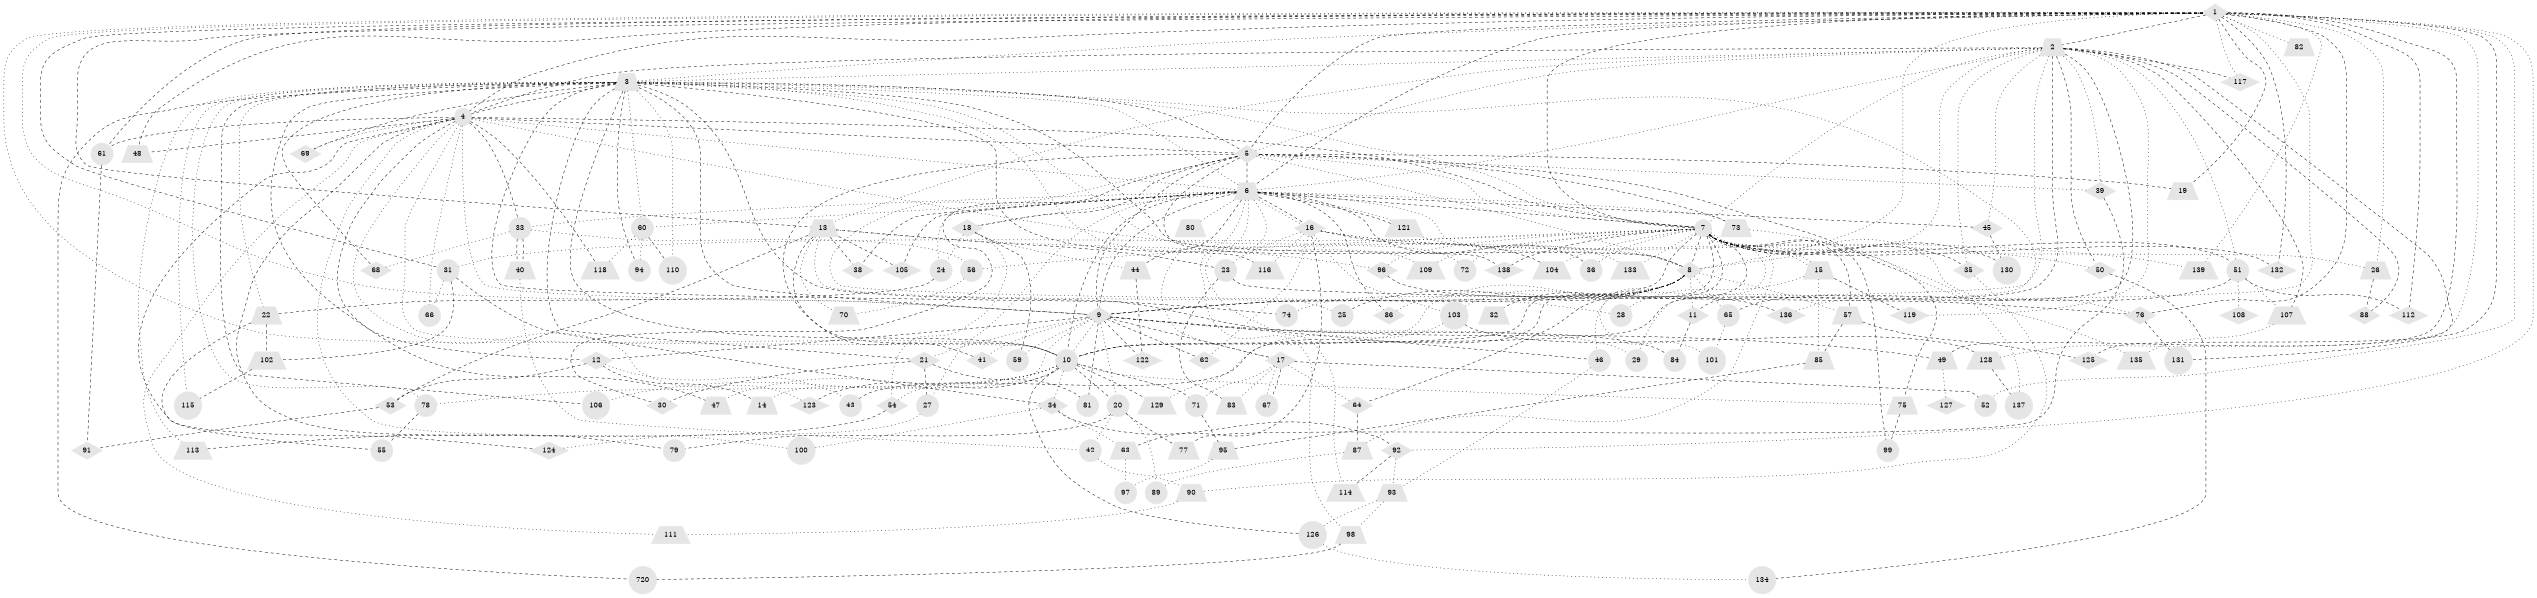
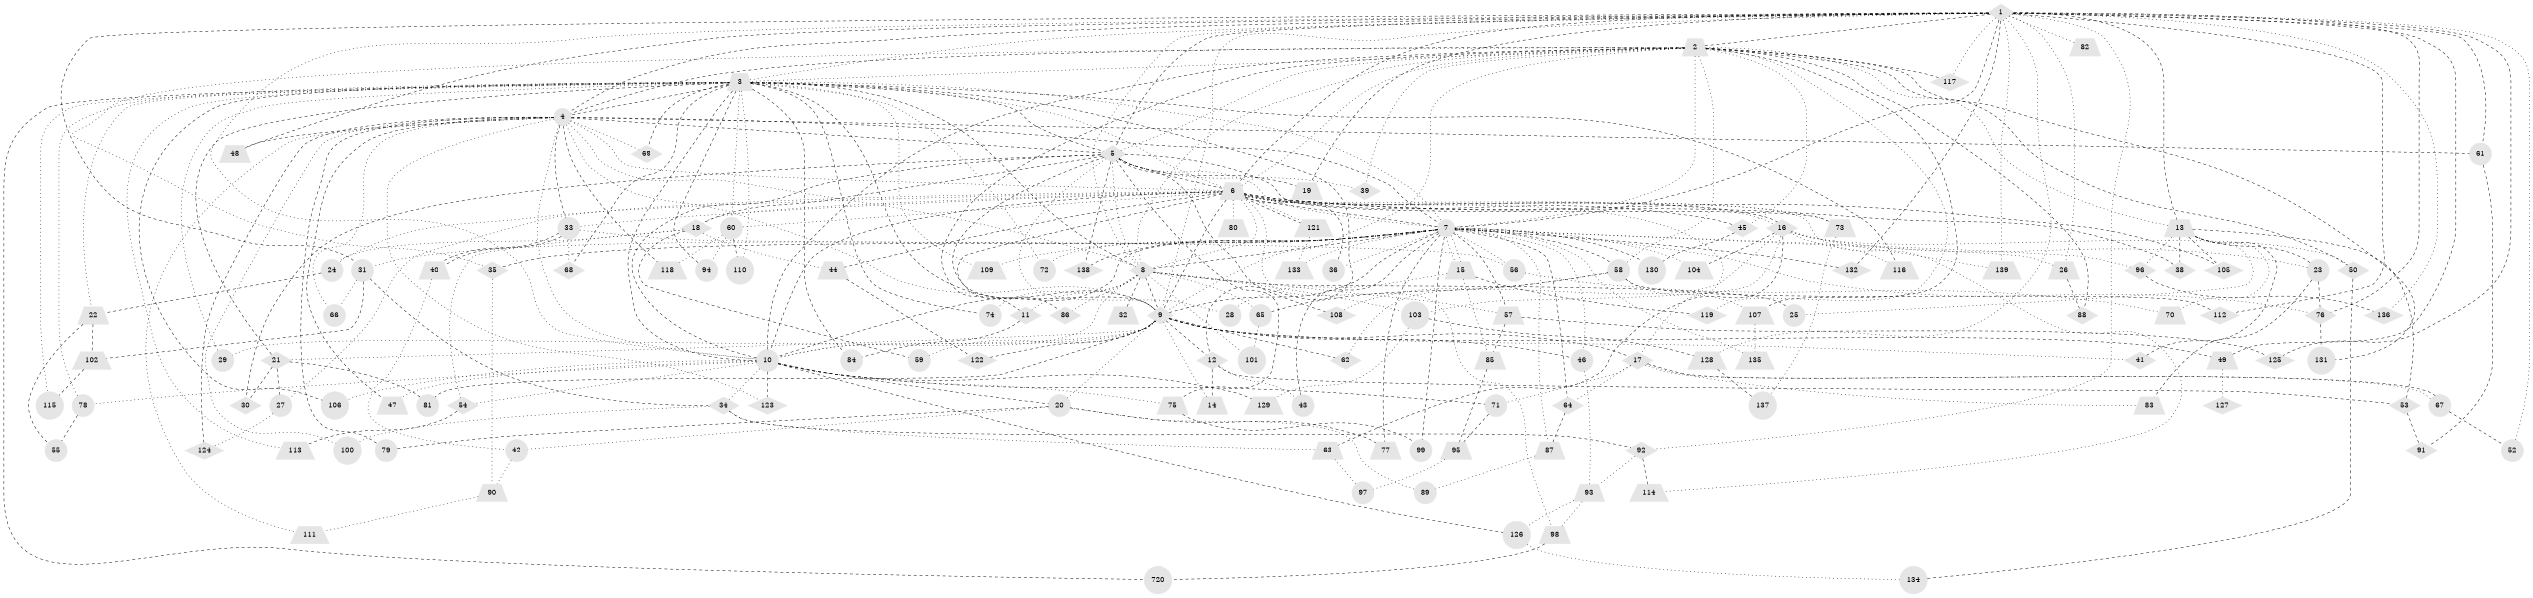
edge "5" -- "108": added
node "51": label "51" -> "58"
edge "17" -- "52": now "67" -- "52"
edge "39" -- "77": now "7" -- "77"
